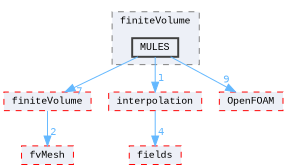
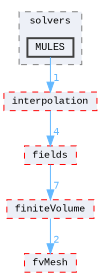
cluster "finiteVolume": label "finiteVolume" -> "solvers"
edge "MULES" -> "finiteVolume": now "fields" -> "finiteVolume"
node "OpenFOAM": removed
